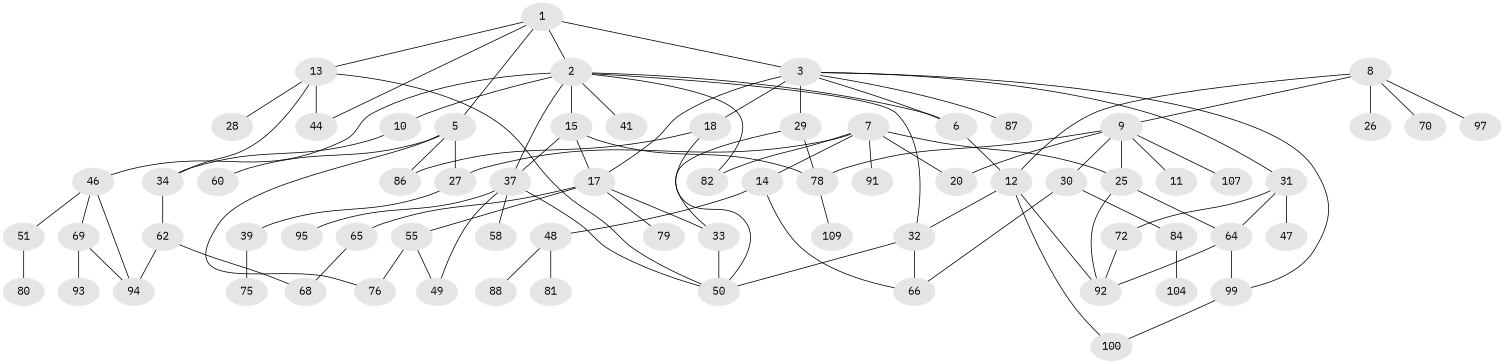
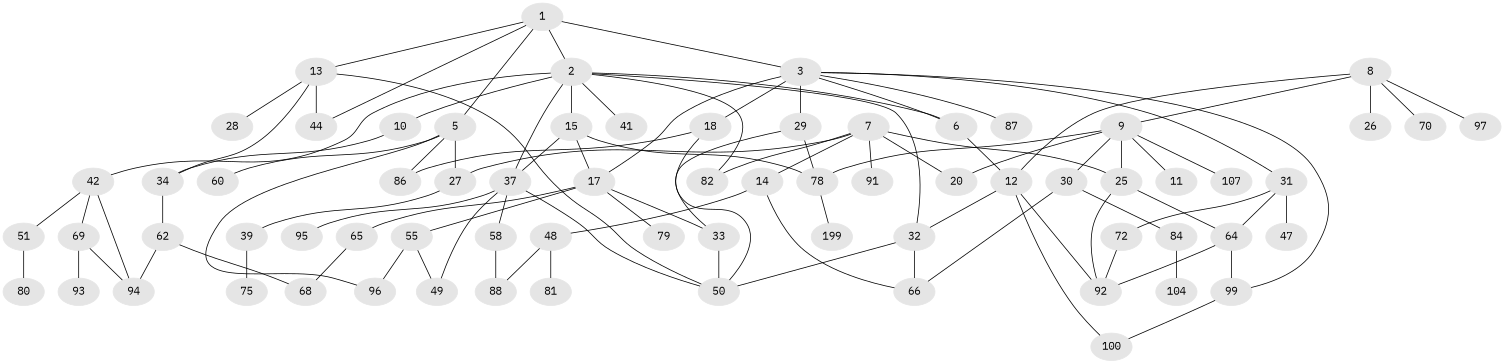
node "46": label "46" -> "42"
node "109": label "109" -> "199"
edge "58" -- "88": added
node "76": label "76" -> "96"
